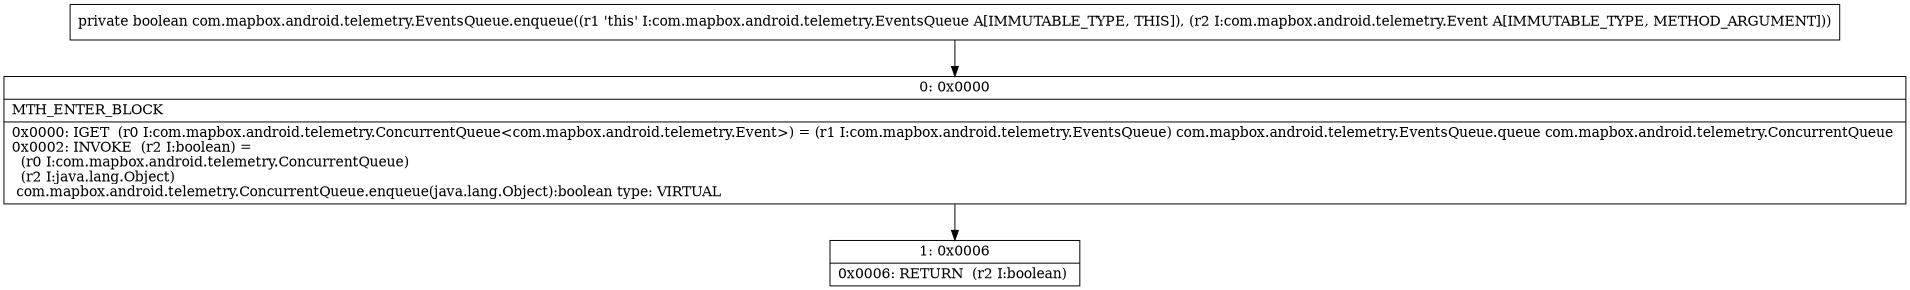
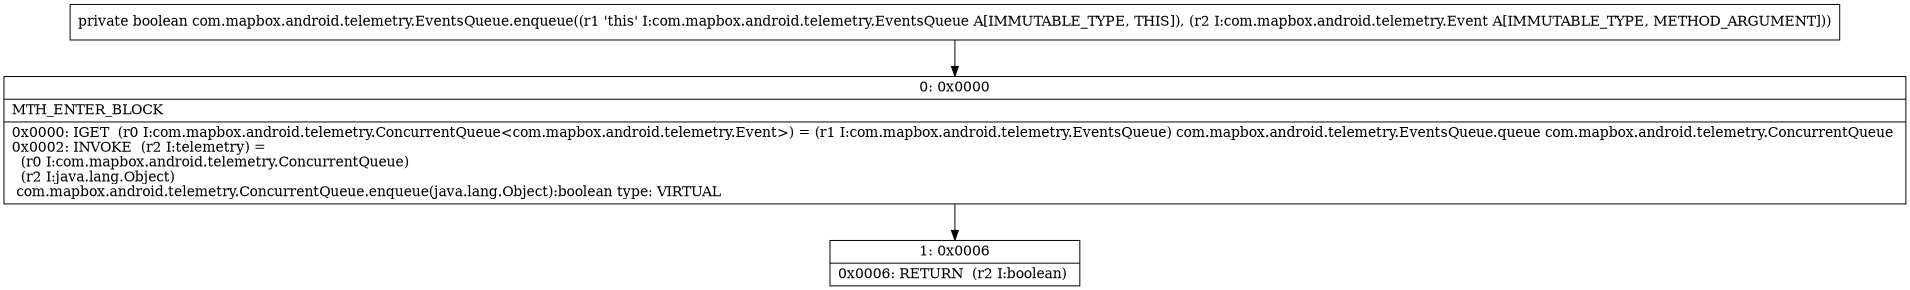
node "0: 0x0000": text "0x0002: INVOKE  (r2 I:boolean) =" -> "0x0002: INVOKE  (r2 I:telemetry) ="
